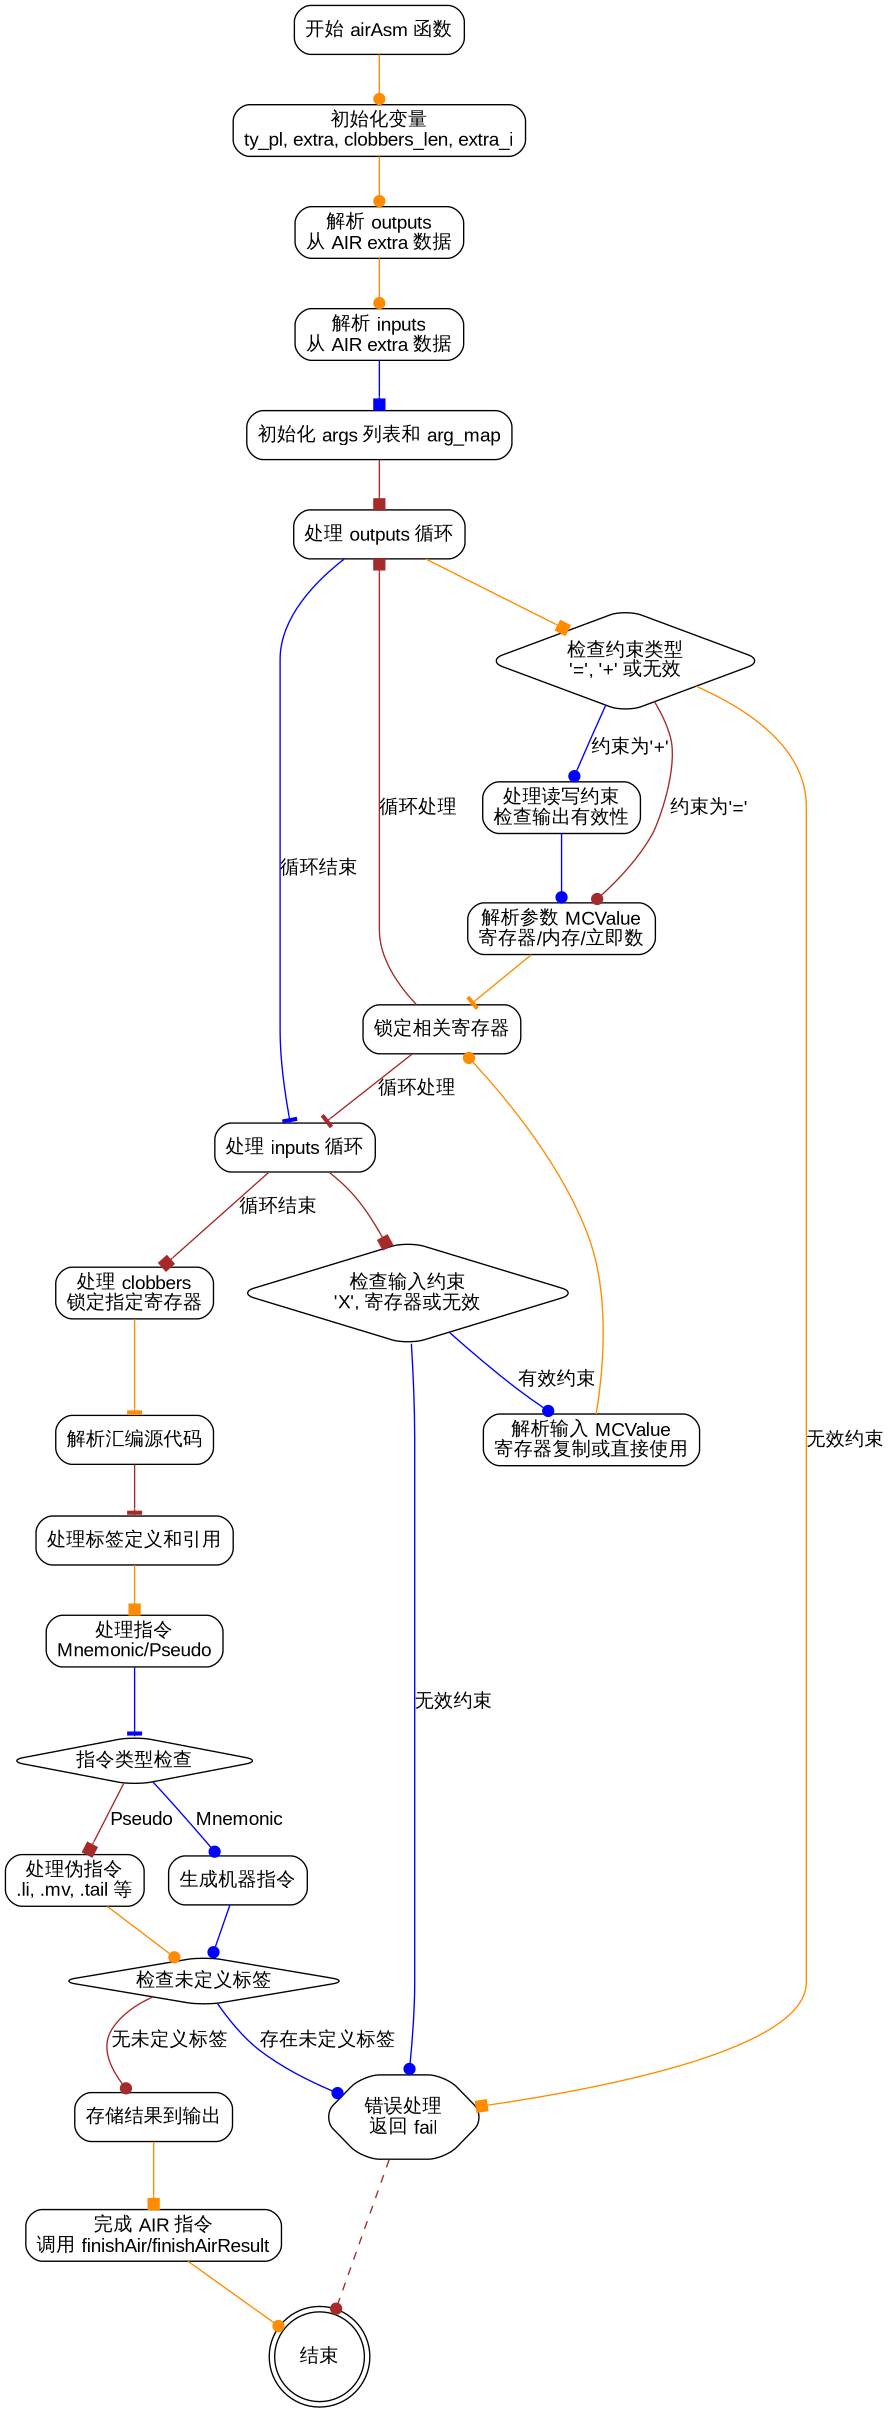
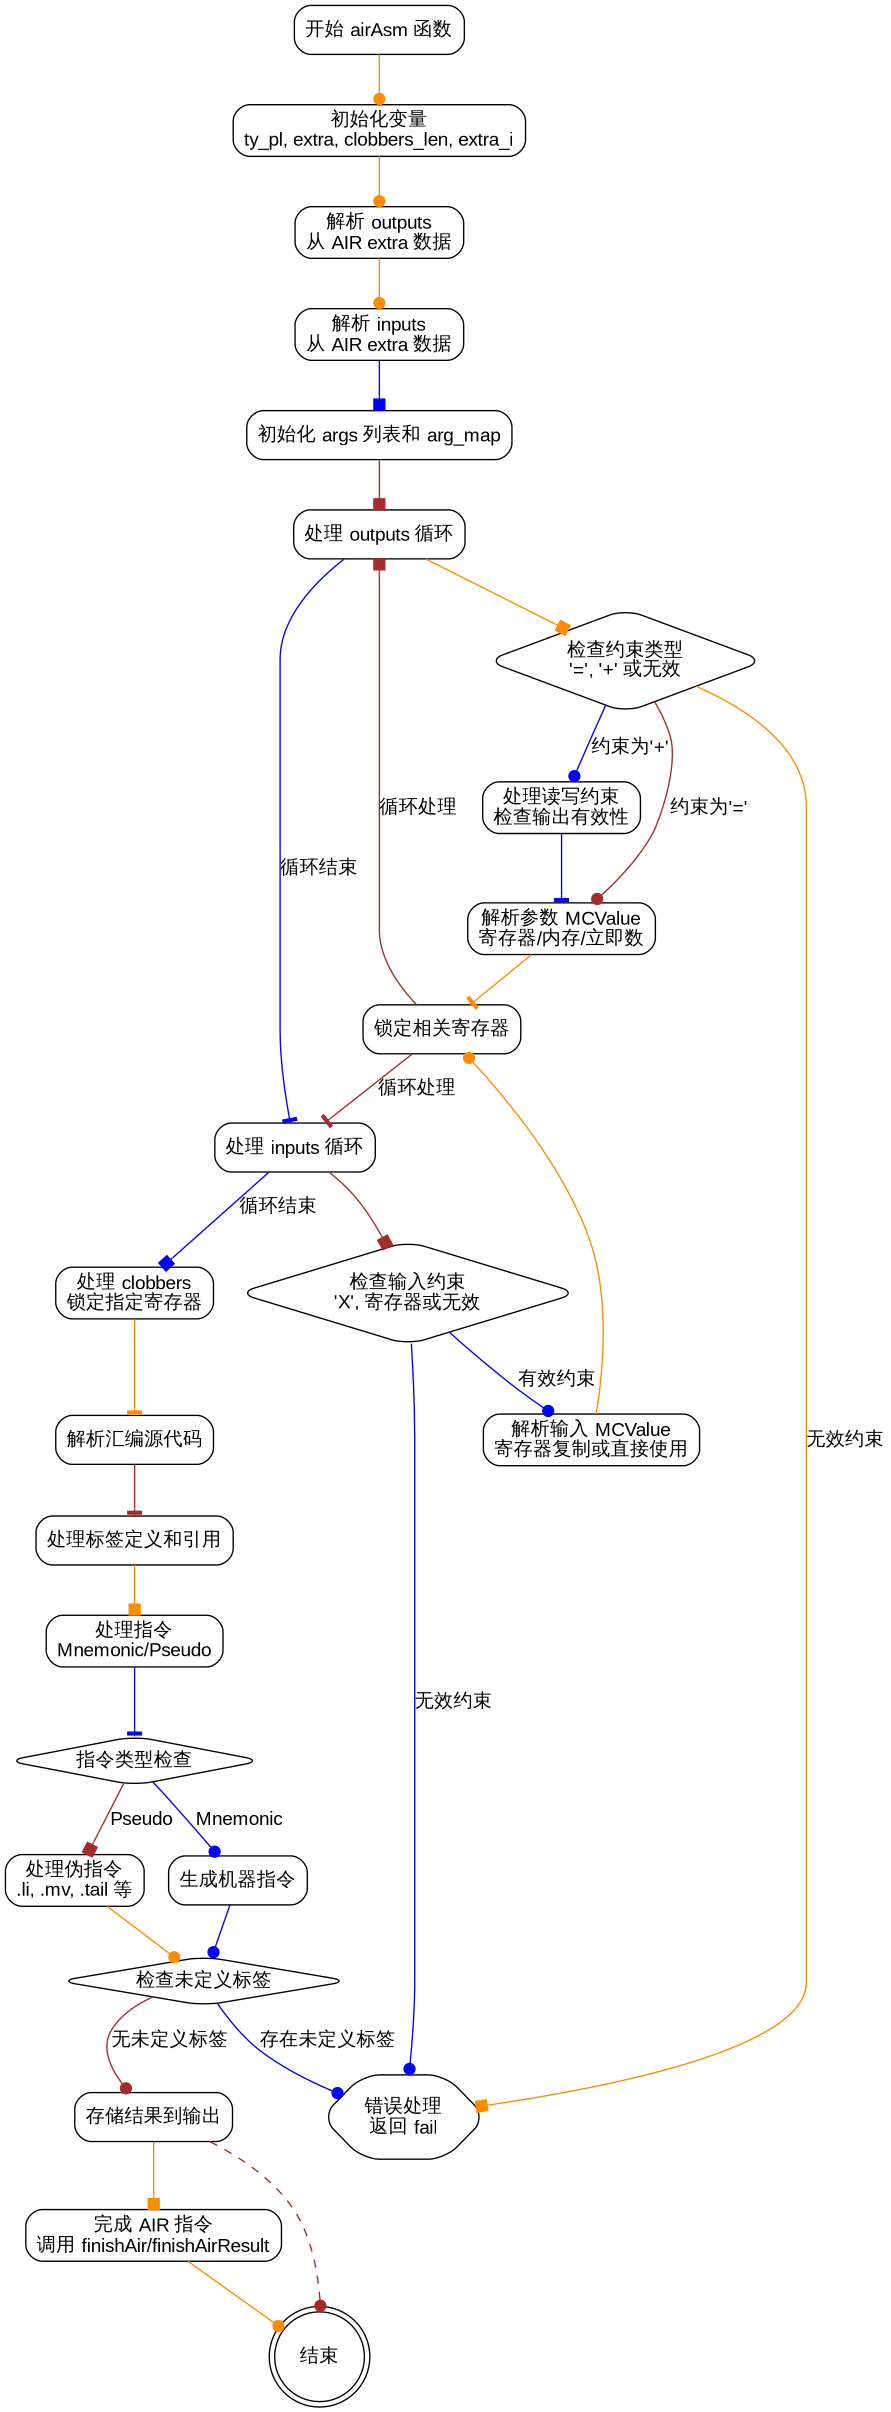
edge "处理读写约束 检查输出有效性" -> "解析参数 MCValue 寄存器/内存/立即数": arrowhead dot -> tee
edge "处理 inputs 循环" -> "处理 clobbers 锁定指定寄存器": color brown -> blue
edge "错误处理 返回 fail" -> "结束": now "存储结果到输出" -> "结束"
